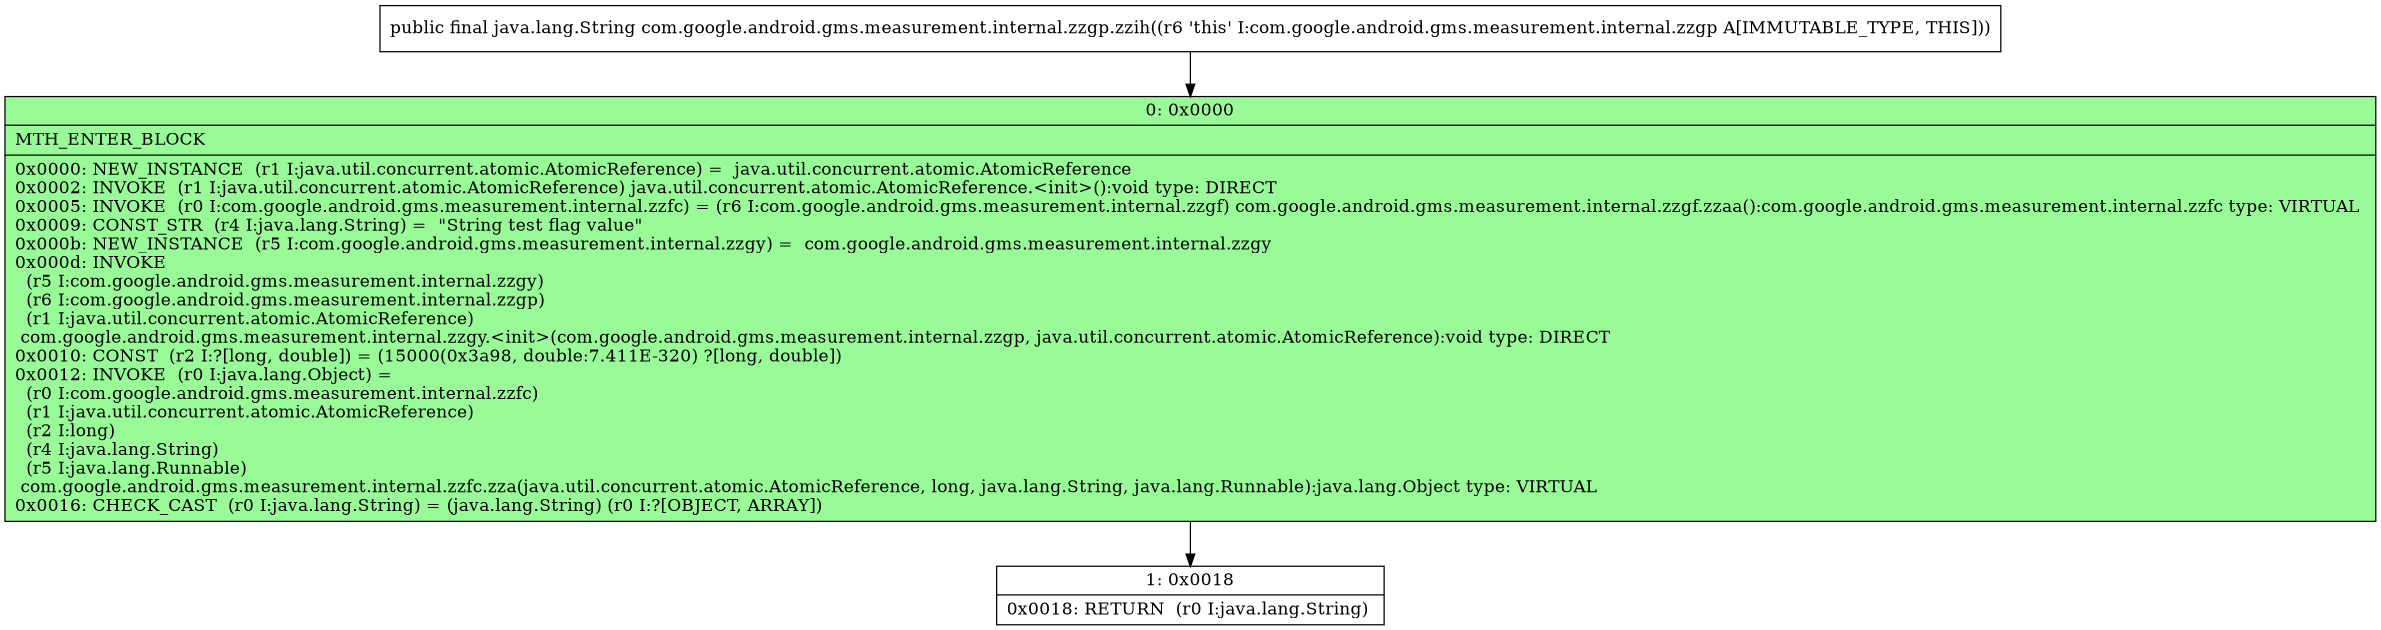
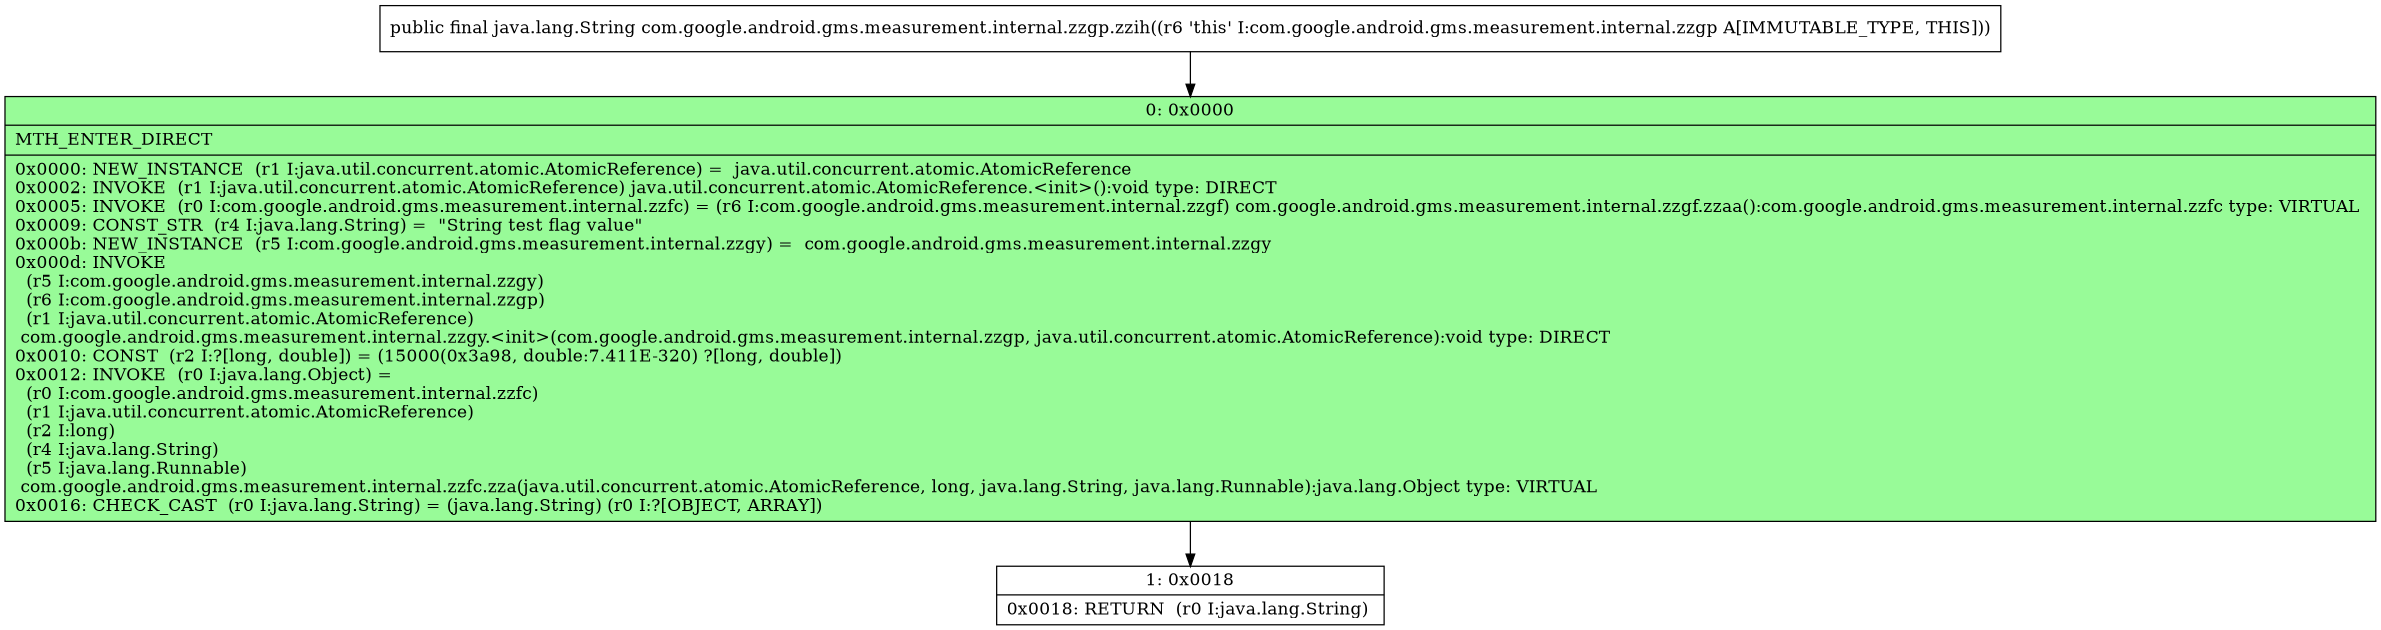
node "0: 0x0000": text "MTH_ENTER_BLOCK" -> "MTH_ENTER_DIRECT"
